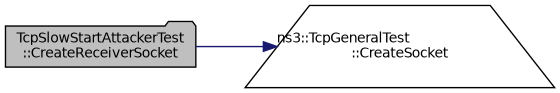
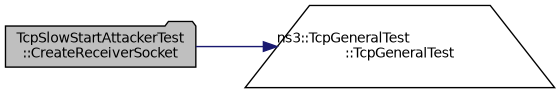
node "ns3::TcpGeneralTest ::CreateSocket": label "ns3::TcpGeneralTest ::CreateSocket" -> "ns3::TcpGeneralTest ::TcpGeneralTest"
